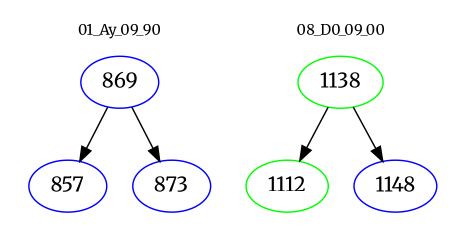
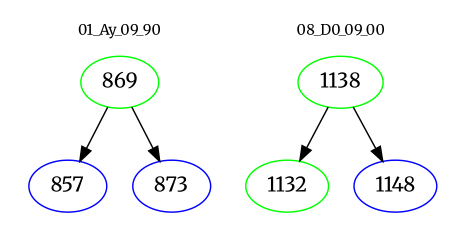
node "869": color blue -> green
node "1112": label "1112" -> "1132"
